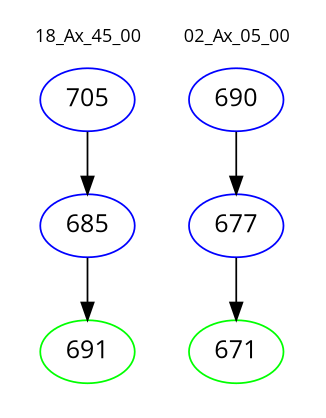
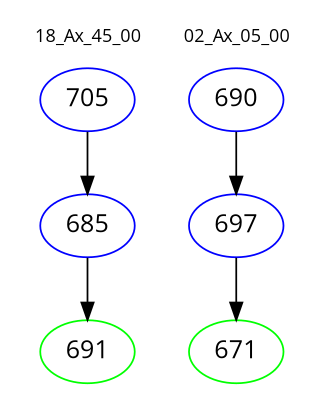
node "677": label "677" -> "697"
